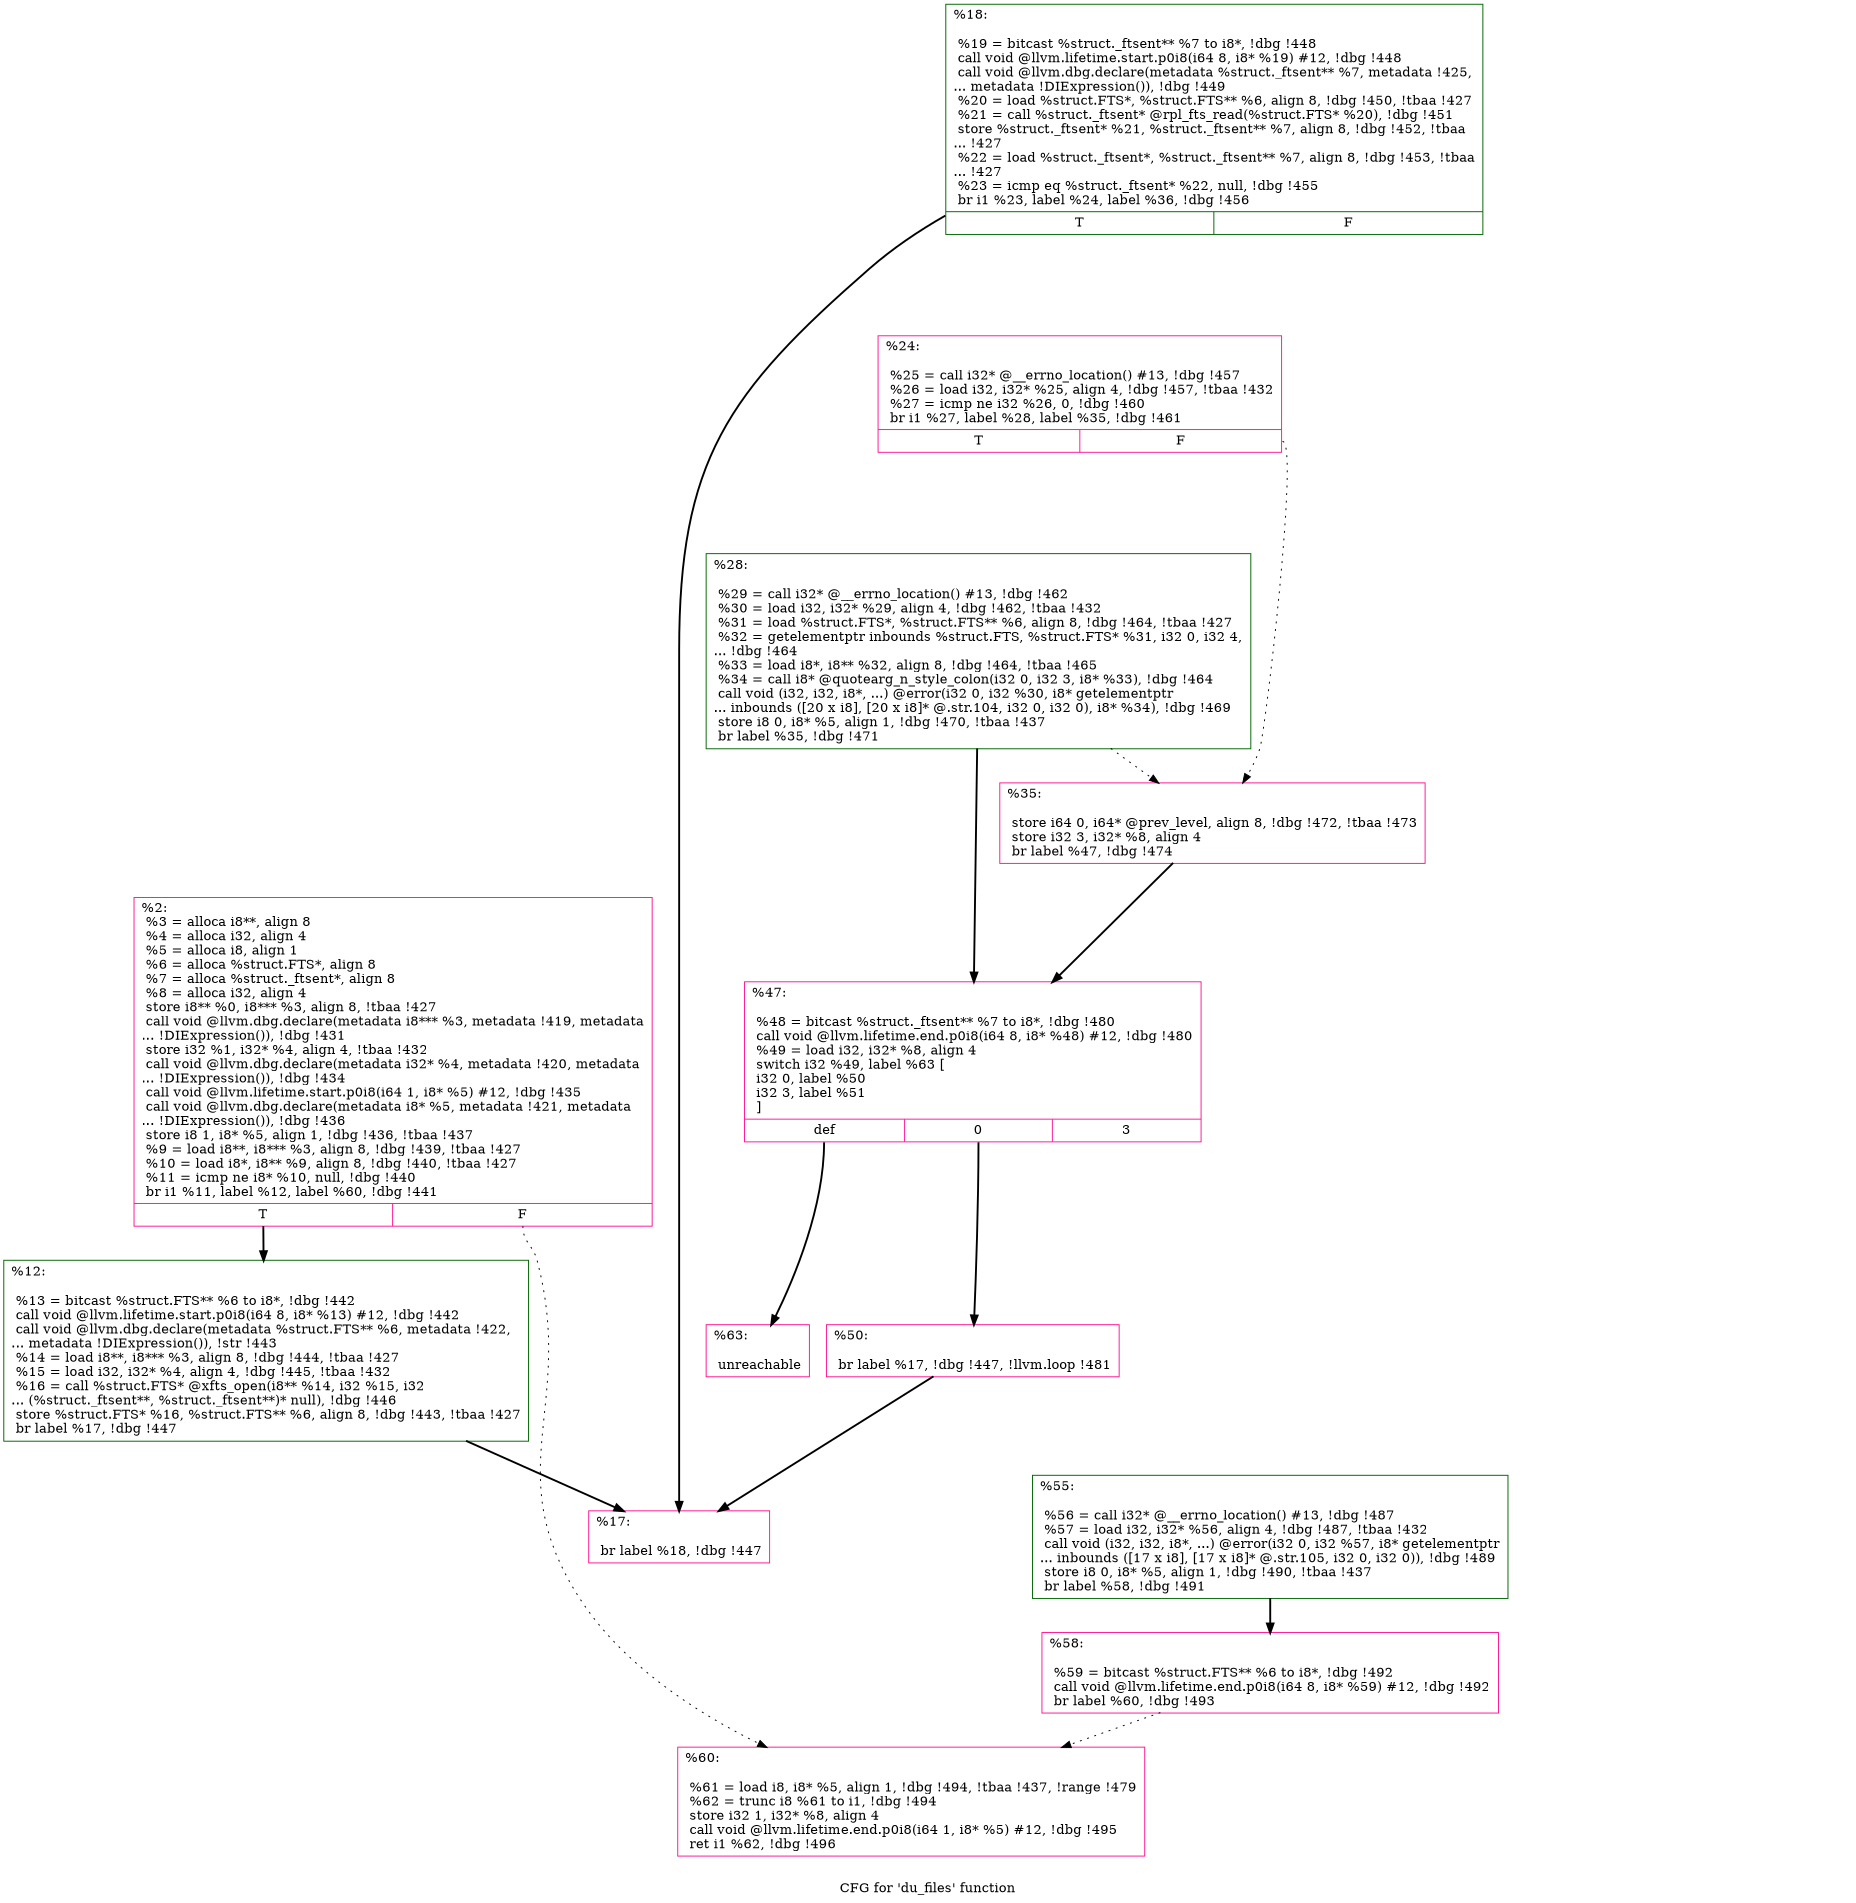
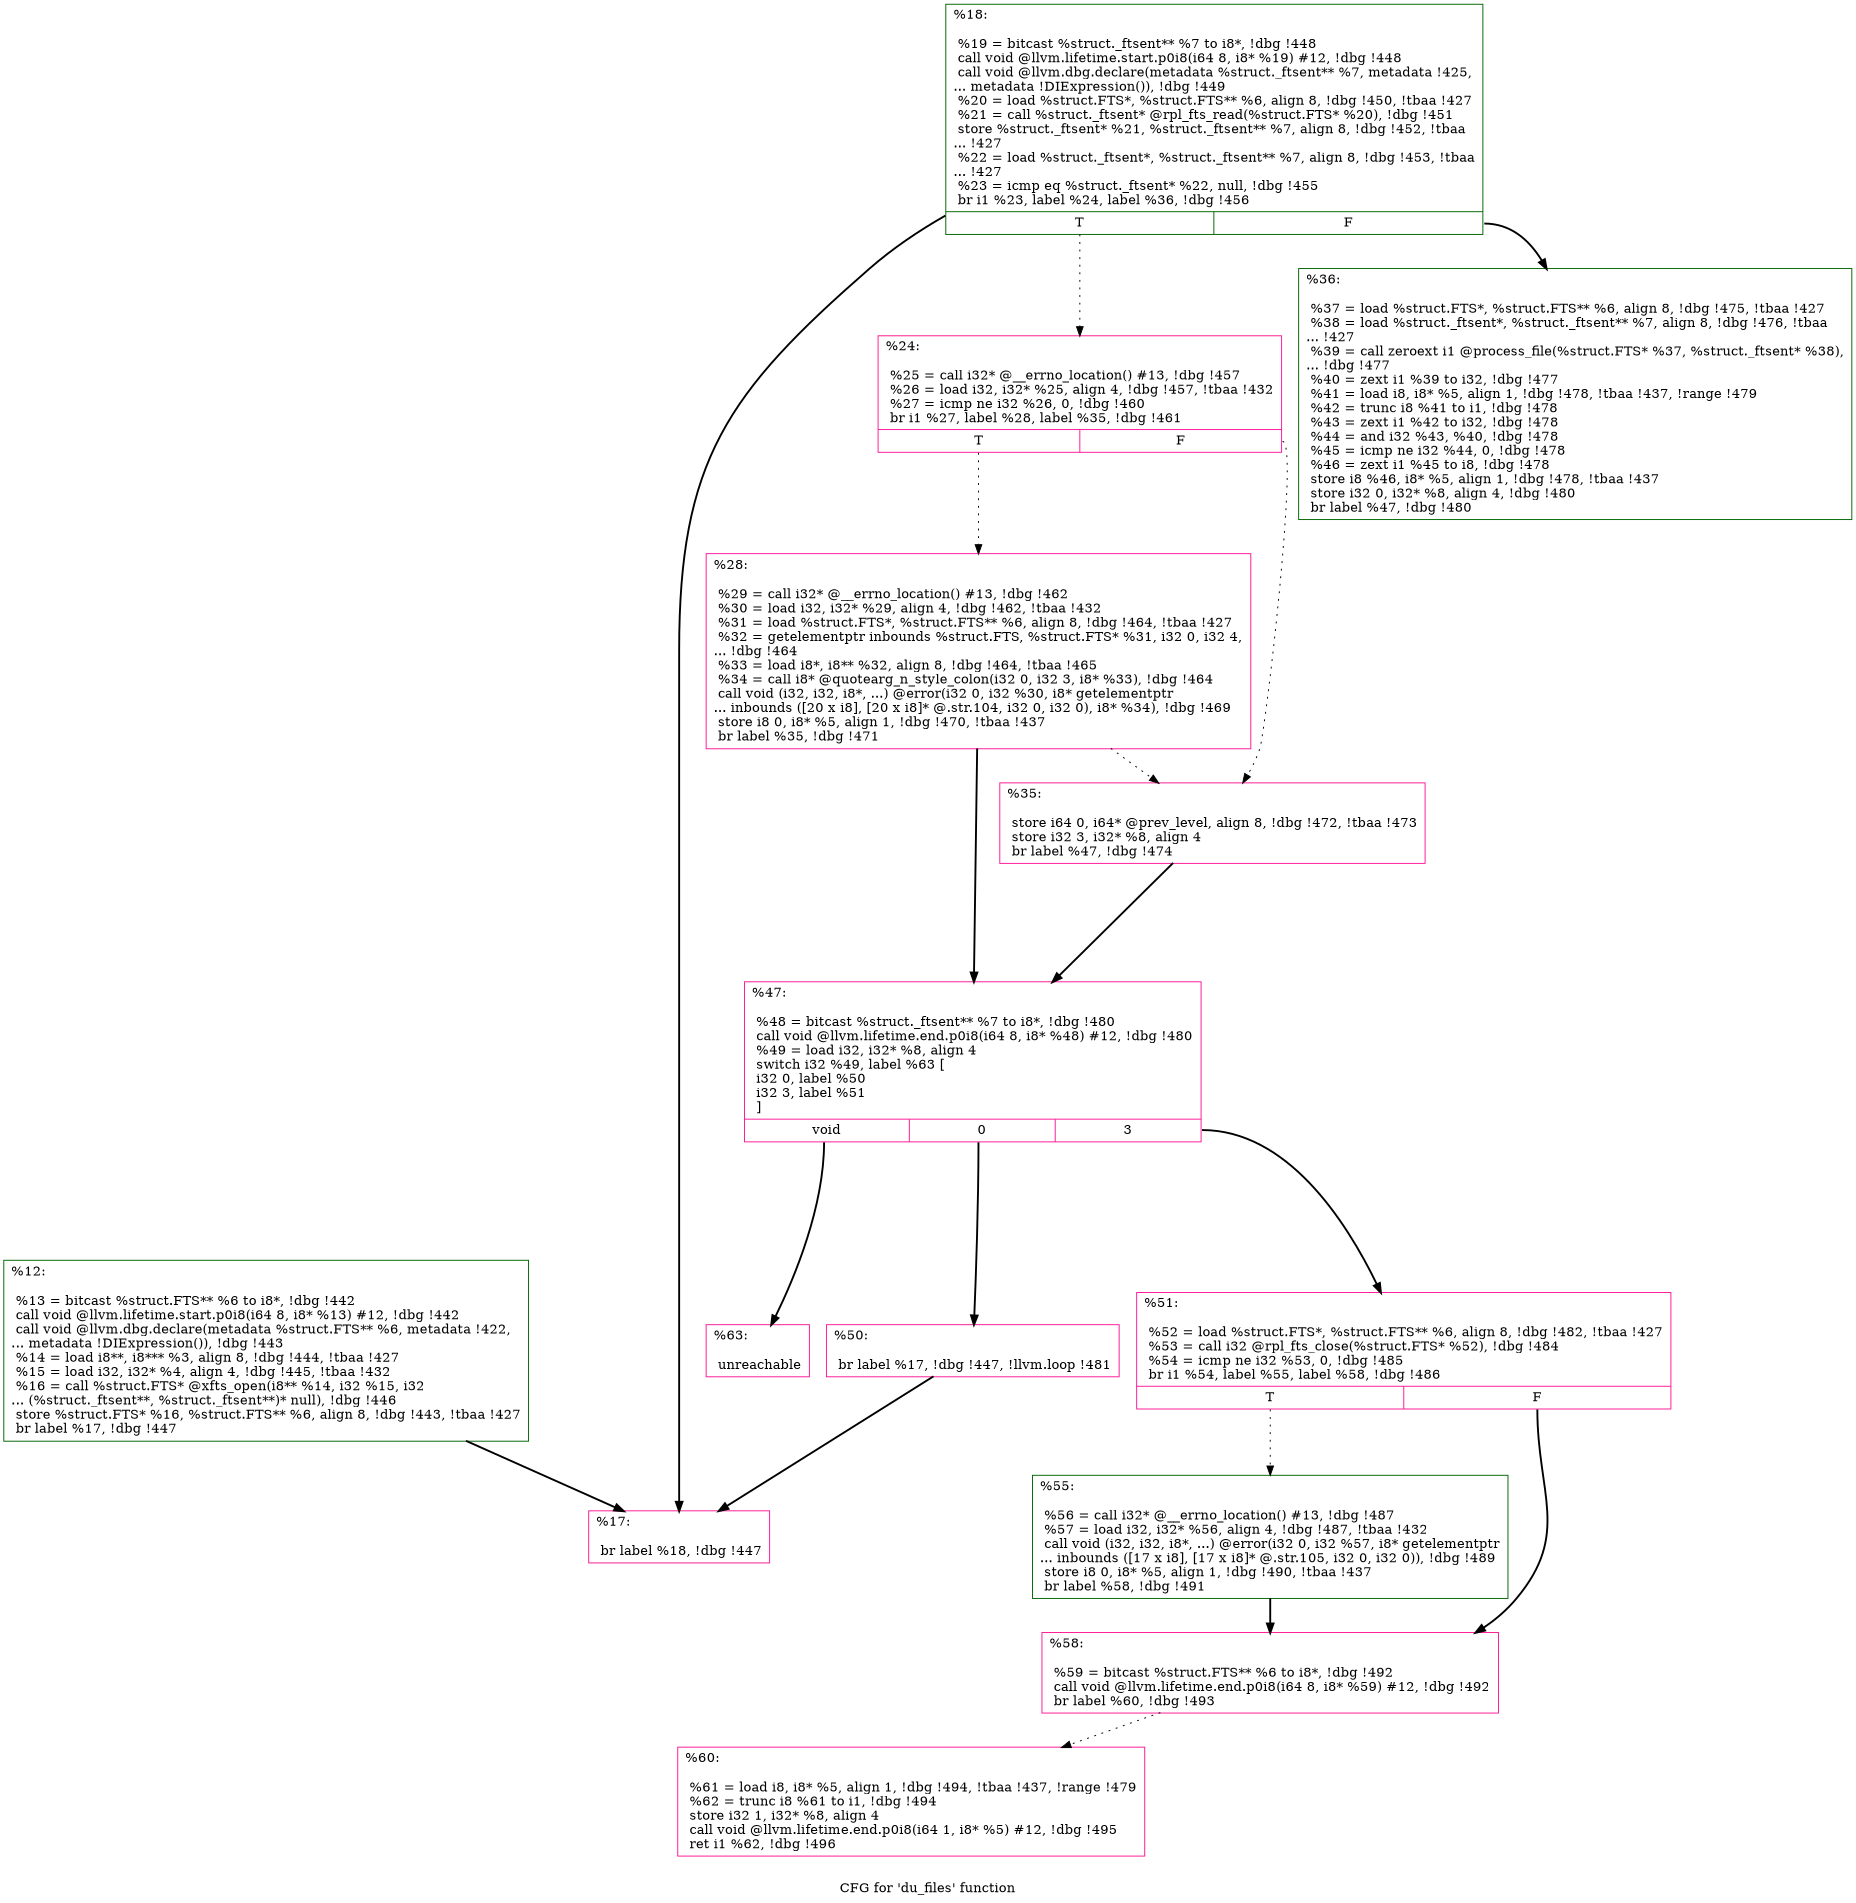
edge "%18:" -> "%24:": added
node "%36:": added
edge "%24:" -> "%28:": added
node "%28:": color darkgreen -> deeppink
node "%2:": removed
node "%47:": text "def" -> "void"
node "%12:": text "... metadata !DIExpression()), !str !443" -> "... metadata !DIExpression()), !dbg !443"
node "%51:": added
